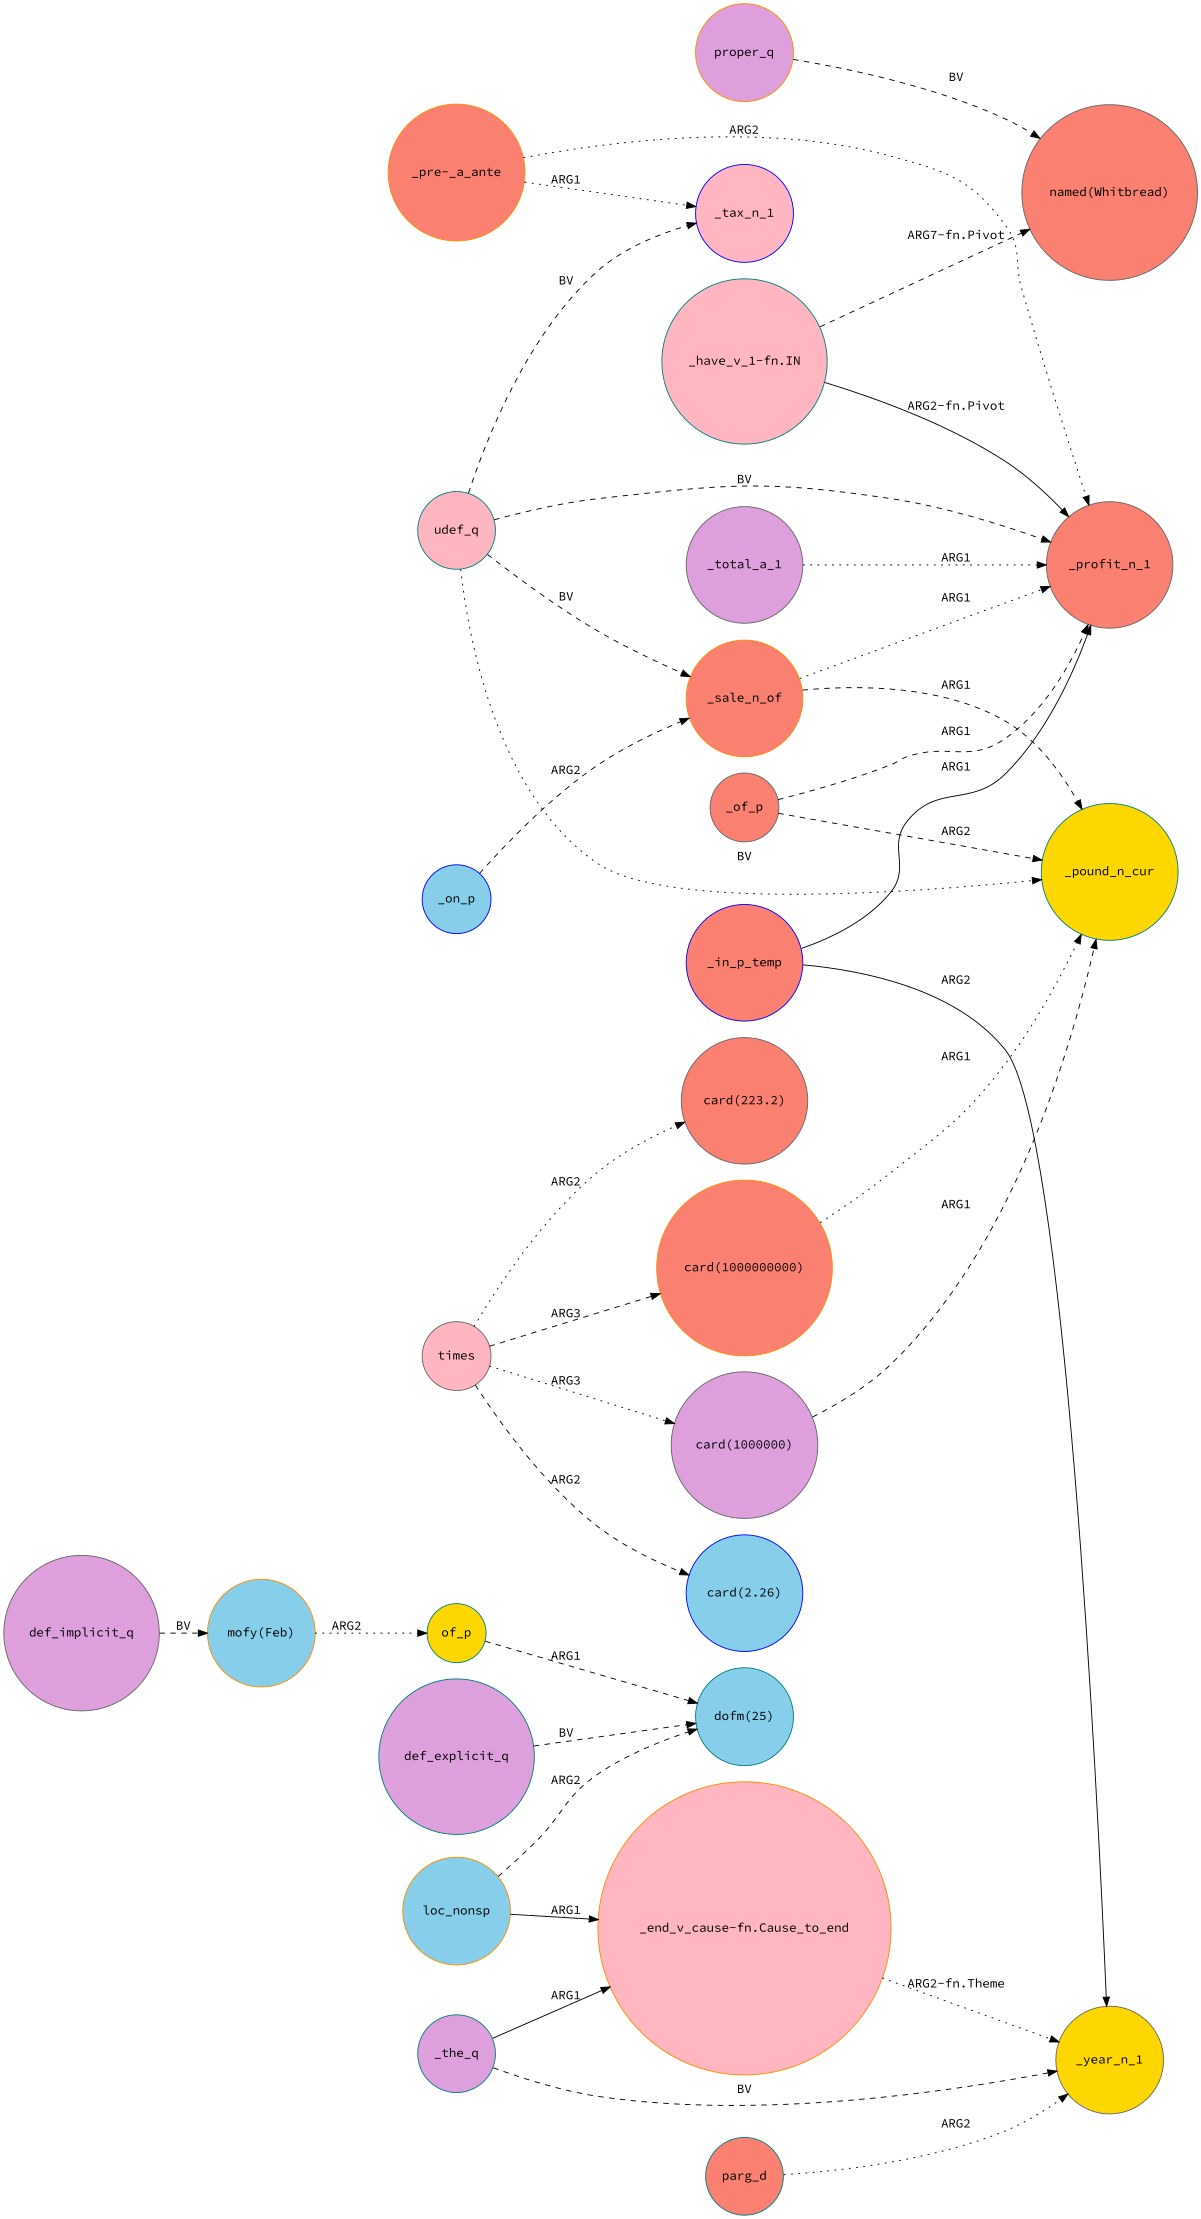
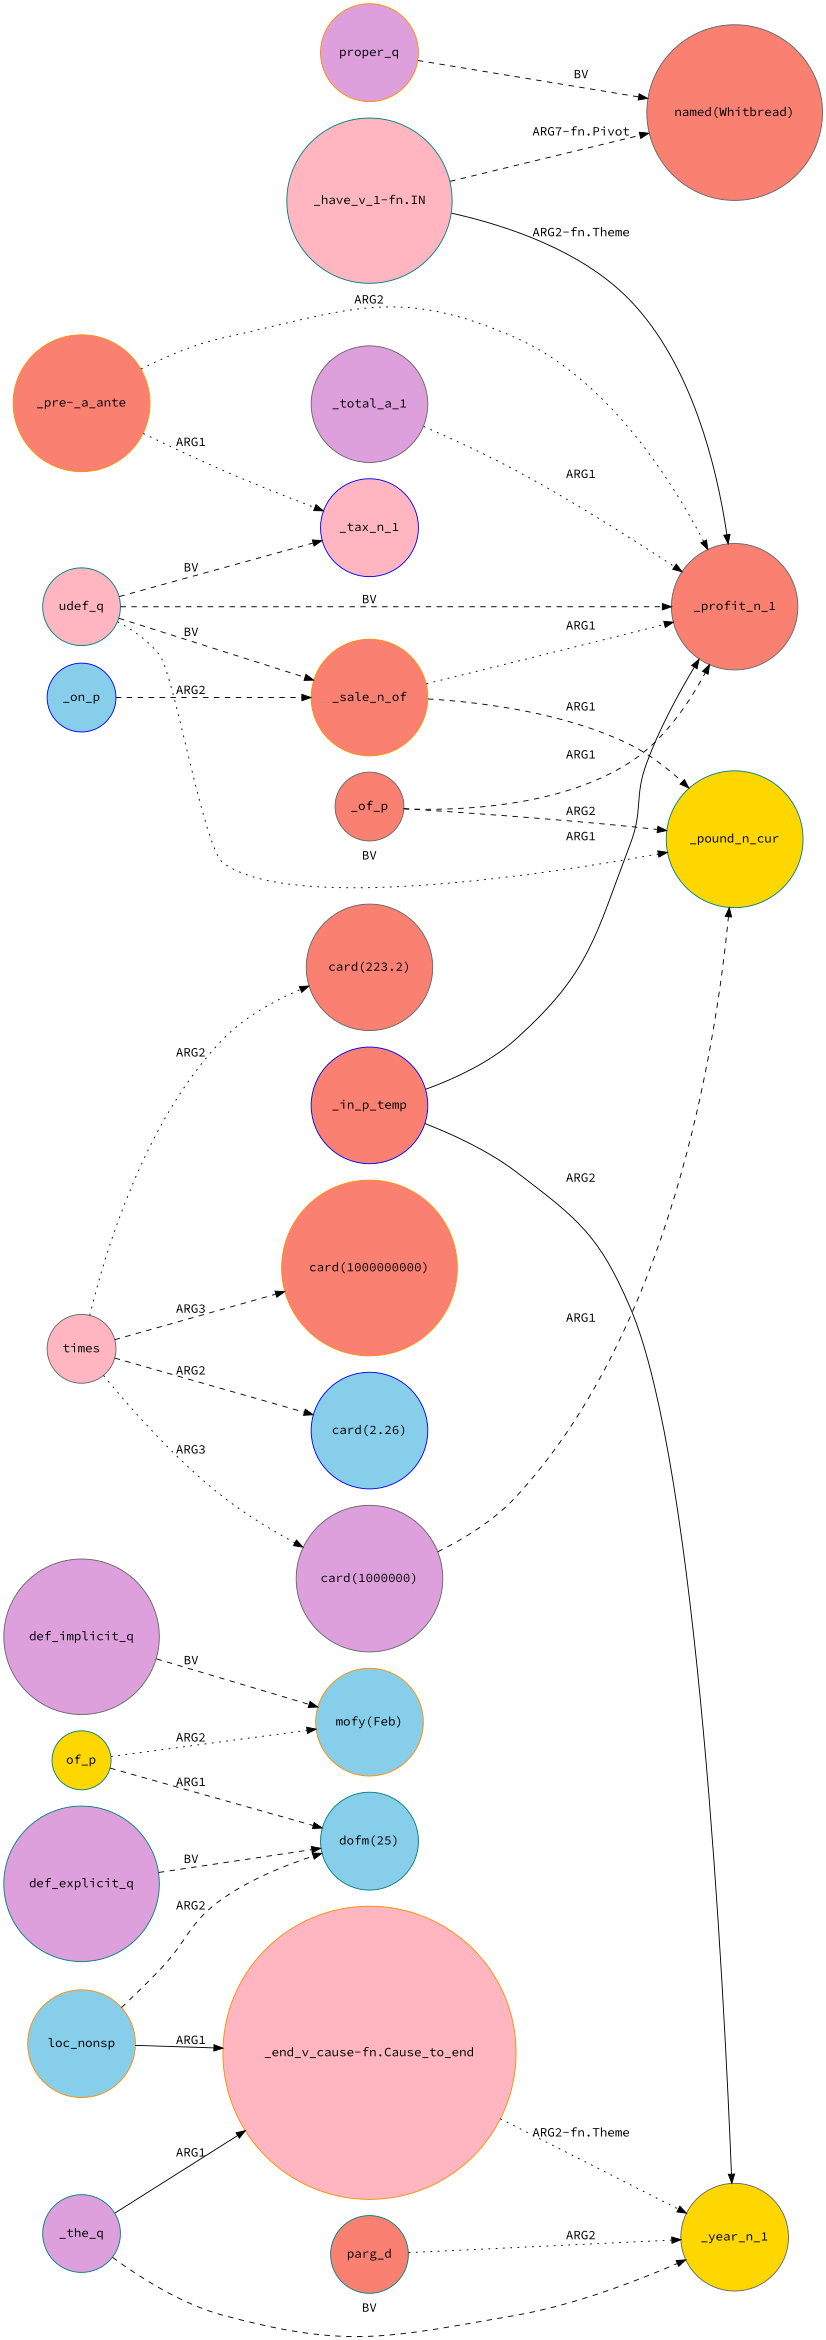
edge "_have_v_1-fn.IN" -> "_profit_n_1": label "ARG2-fn.Pivot" -> "ARG2-fn.Theme"
edge "card(1000000000)" -> "_pound_n_cur": removed, label "ARG1"
edge "mofy(Feb)" -> "of_p": reversed
